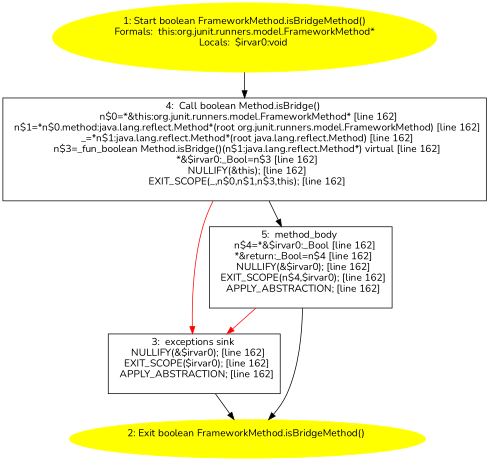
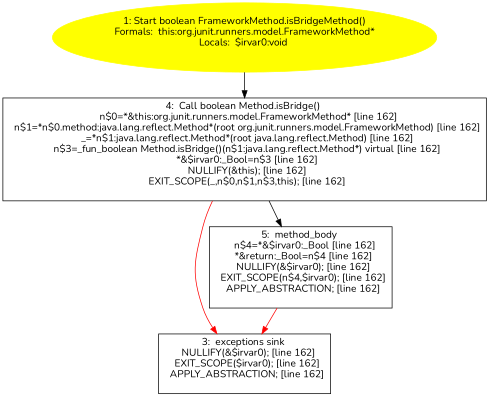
node "2: Exit boolean FrameworkMethod.isBridgeMethod()": removed
